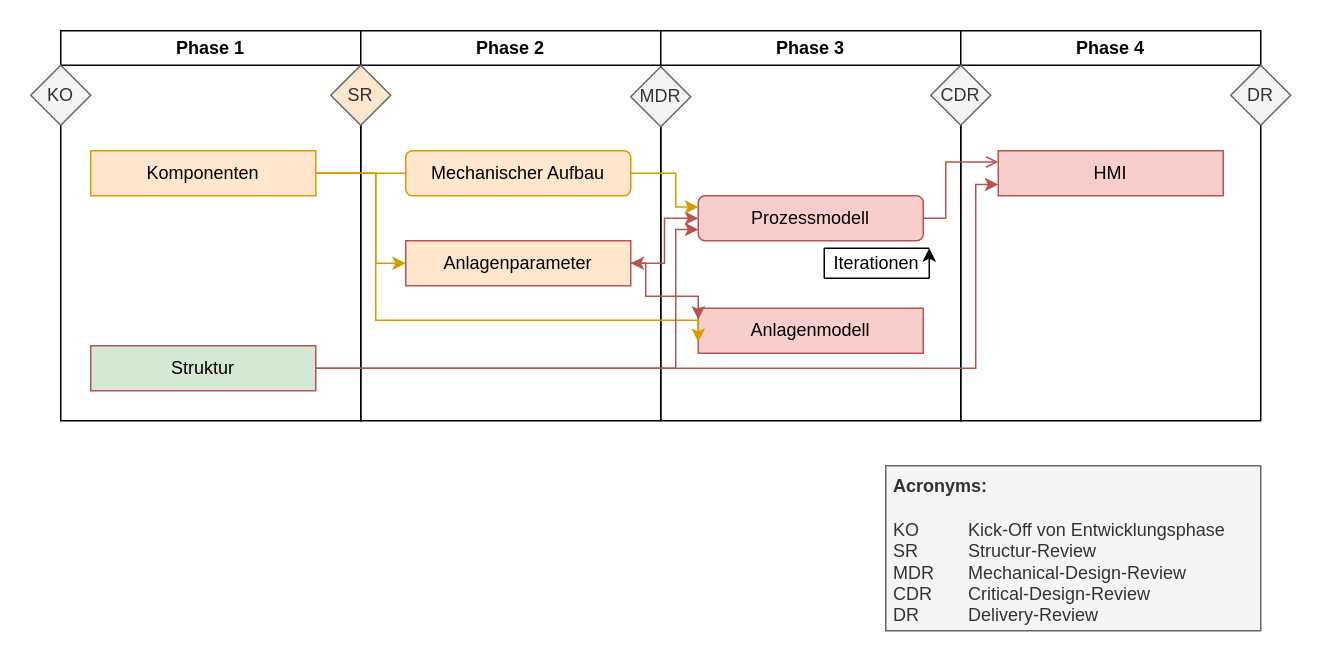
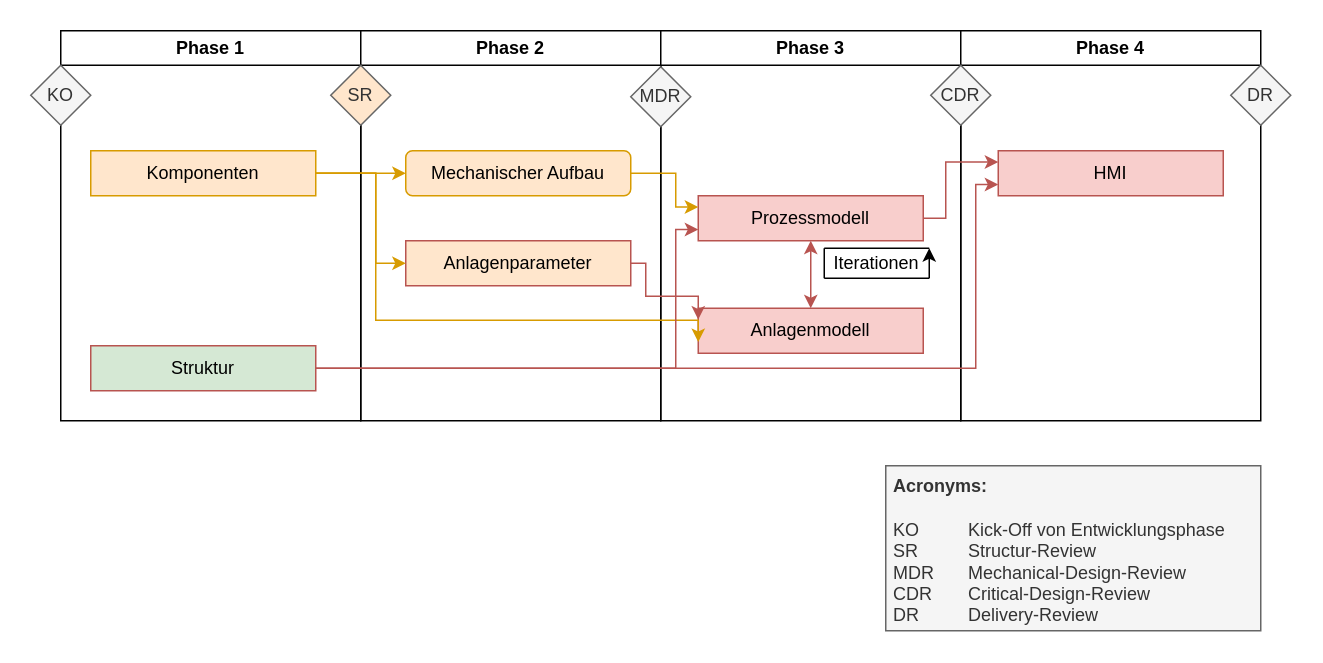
edge "Prozessmodell" -> "HMI": arrowhead open -> classic
edge "Komponenten" -- "Mechanischer Aufbau": arrowhead none -> classic
node "Prozessmodell": shape rounded rectangle -> rectangle
edge "Prozessmodell" -- "Anlagenparameter": now "Prozessmodell" -- "Anlagenmodell"
